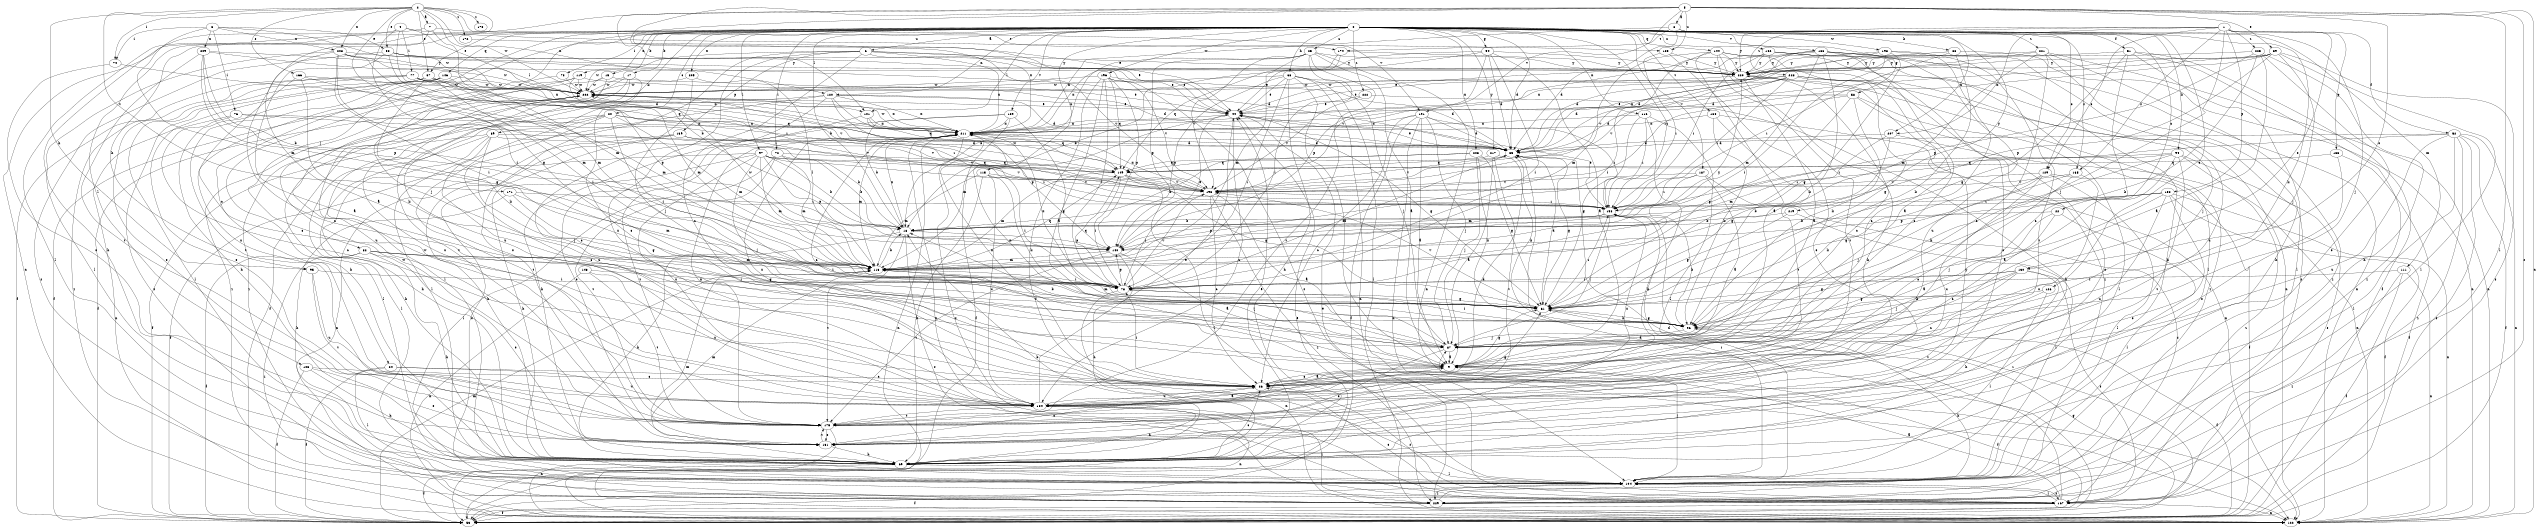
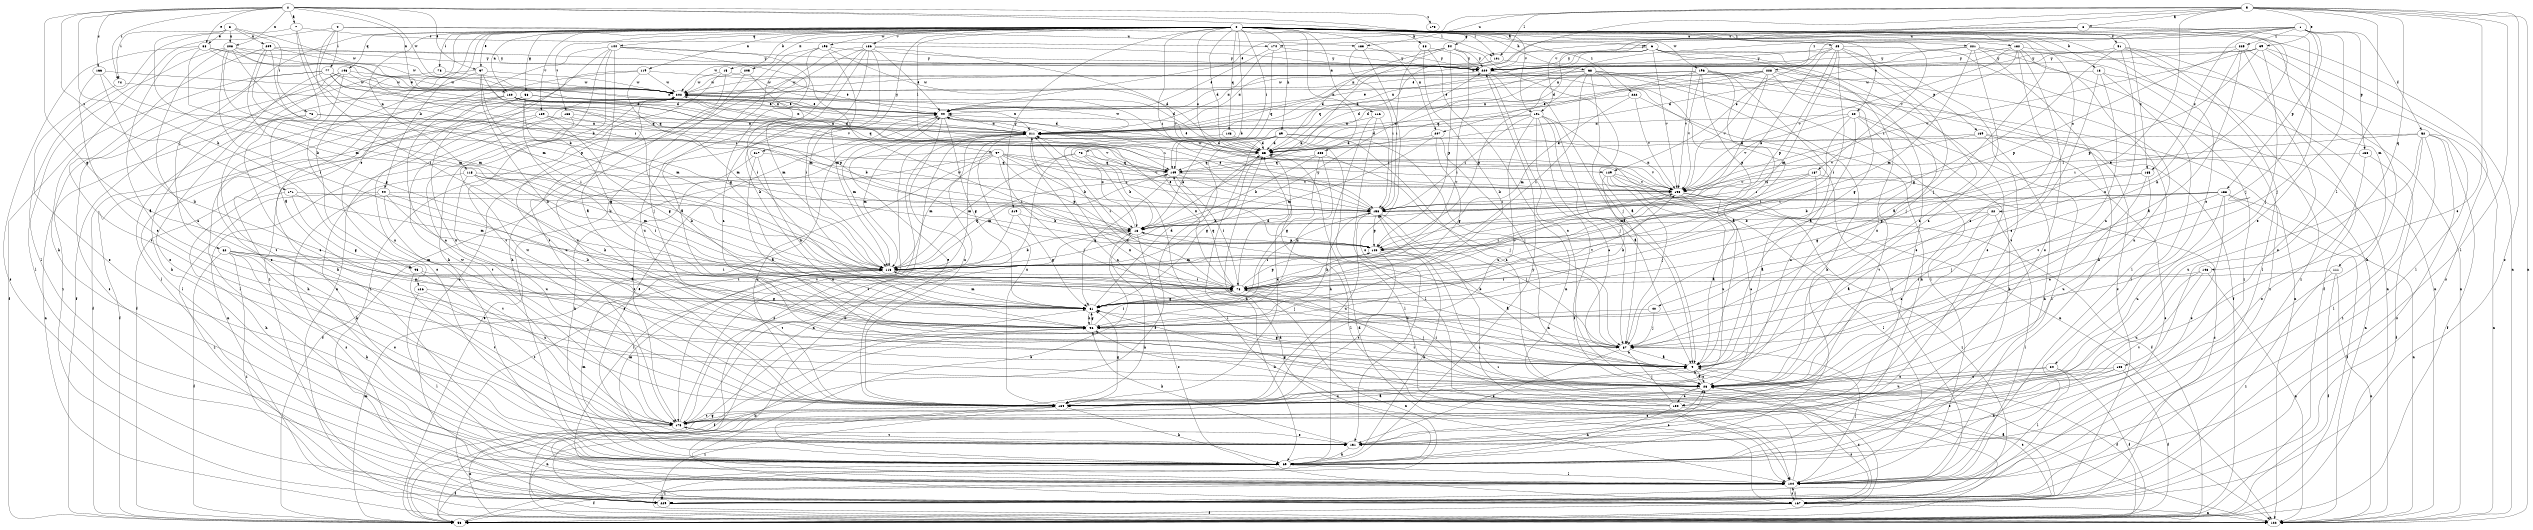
node "172": removed
node "17": label "17" -> "13"
edge "39" -> "211": removed, label "x"
edge "5" -> "148": added, label "q"
node "143": added
edge "101" -> "140": removed, label "p"
edge "133" -> "149": label "q" -> "l"
edge "94" -> "149": removed, label "q"
edge "205" -> "113": label "l" -> "m"
edge "20" -> "113": now "222" -> "113"
edge "225" -> "96": label "k" -> "u"
edge "116" -> "61": removed, label "g"
node "40": added
edge "191" -> "184": added, label "u"
edge "130" -> "26": reversed
edge "131" -> "96": added, label "k"
